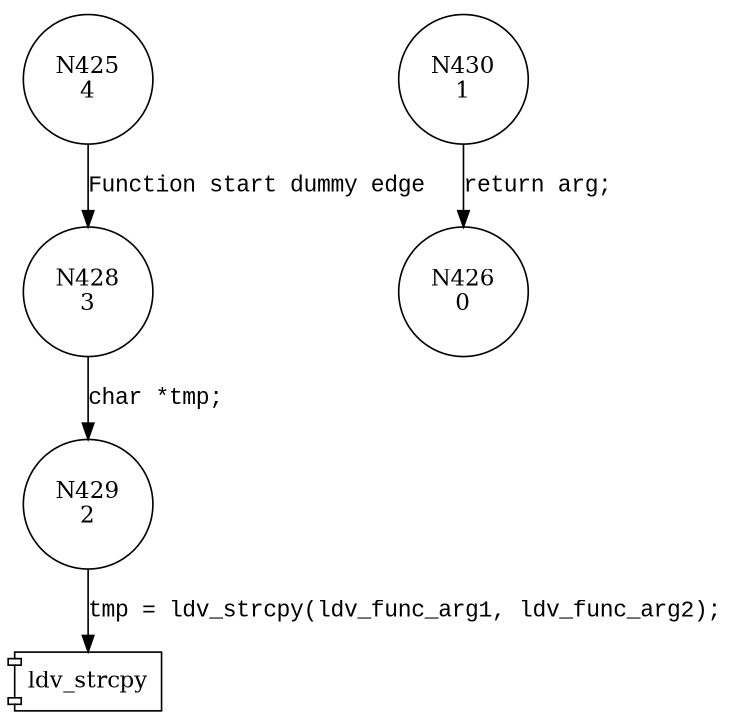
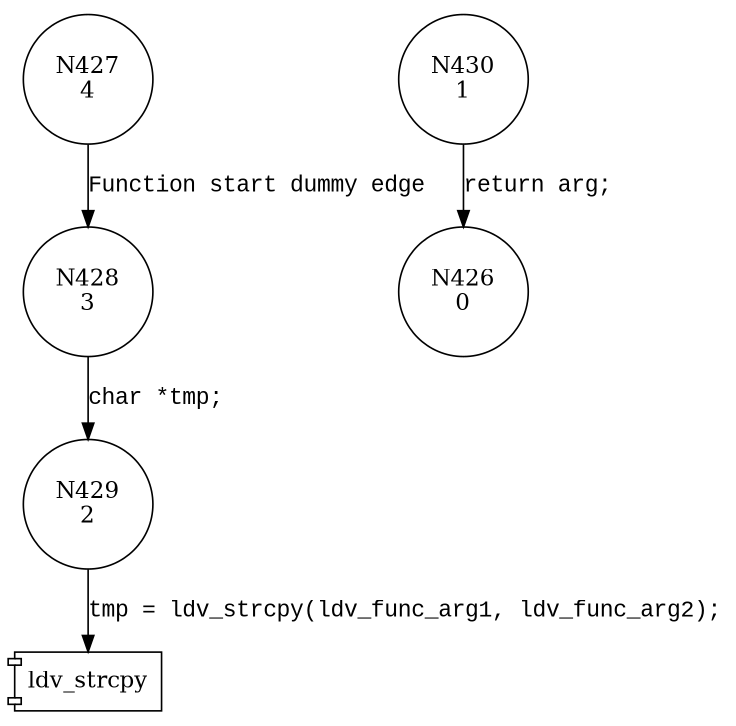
node "N425 4": label "N425 4" -> "N427 4"
